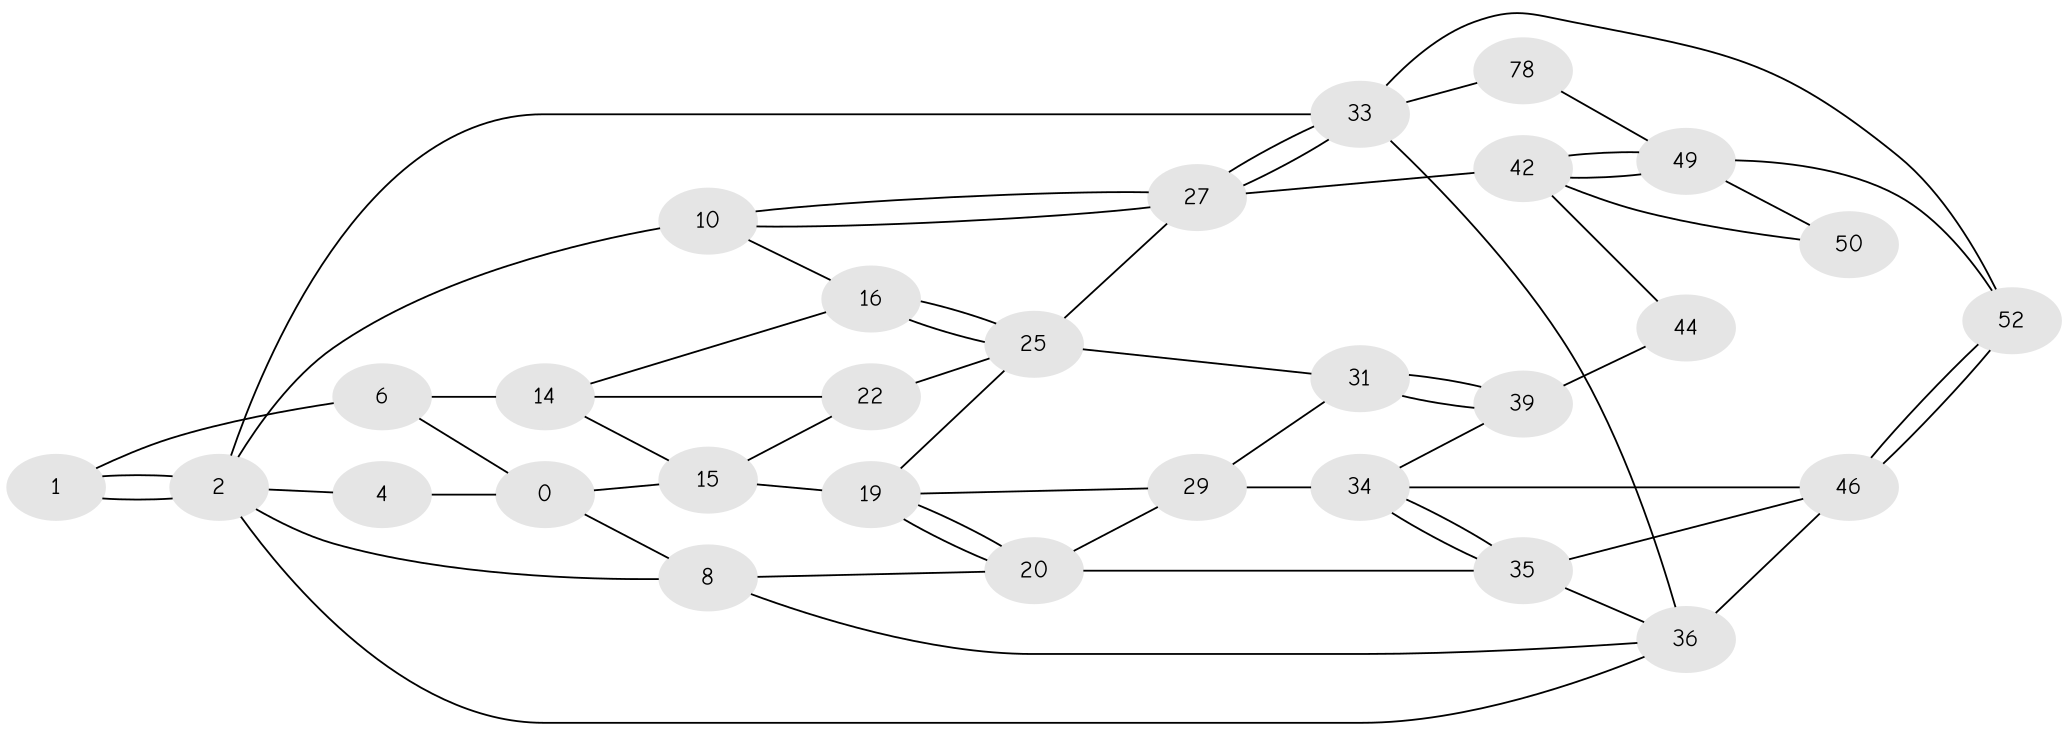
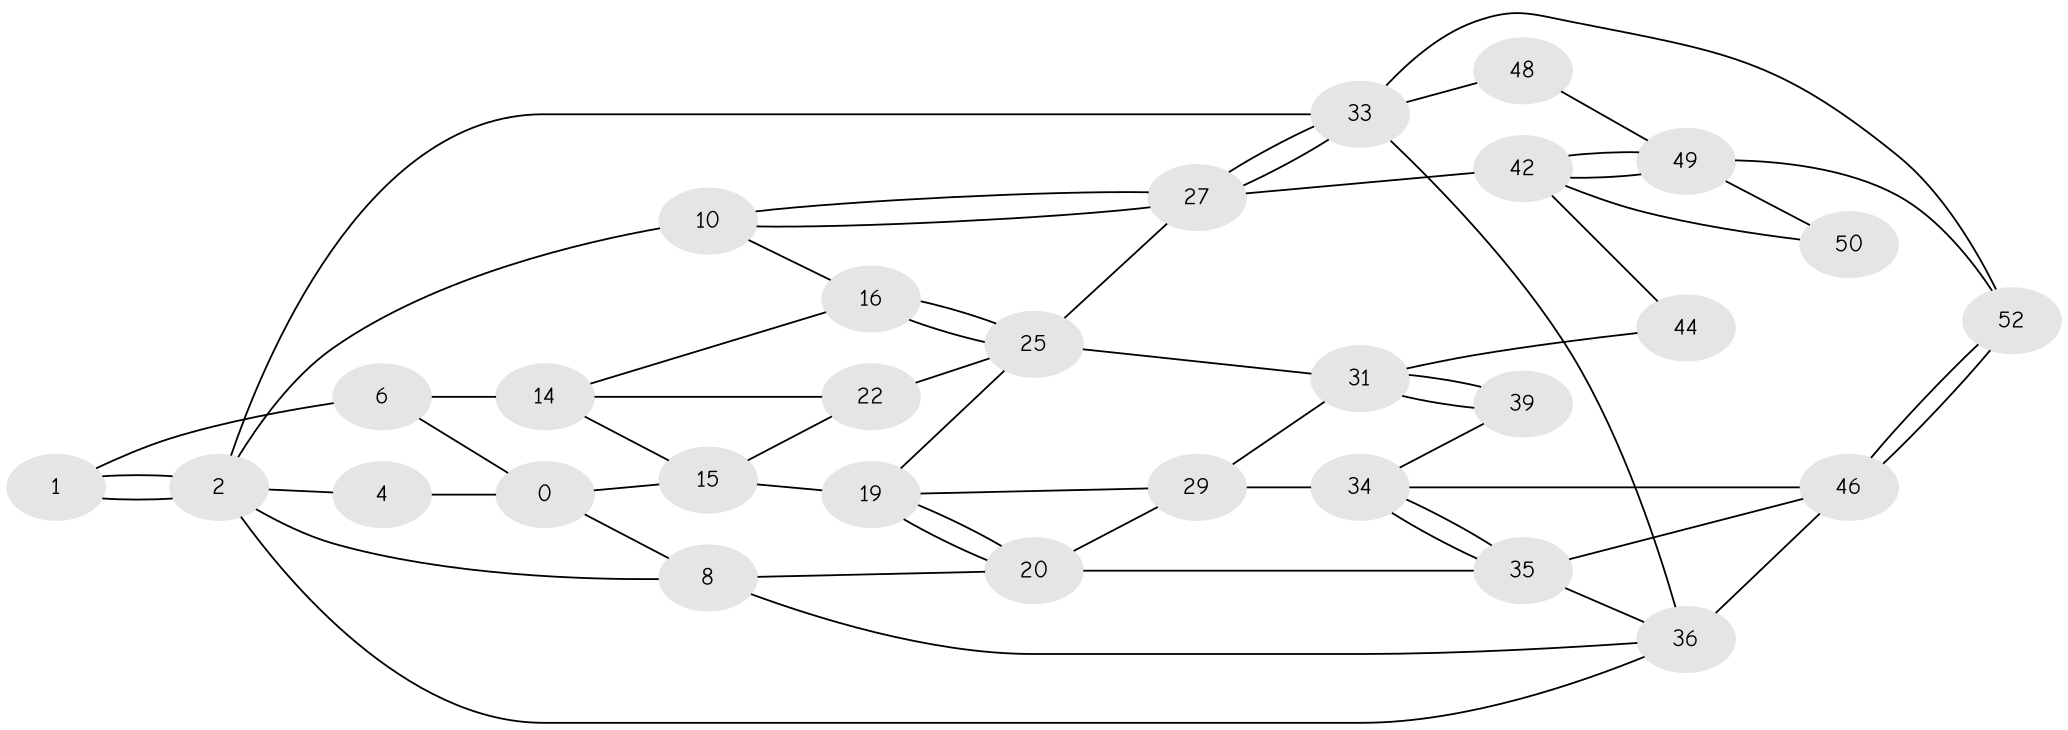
node "78": label "78" -> "48"
edge "44" -- "39": now "44" -- "31"
